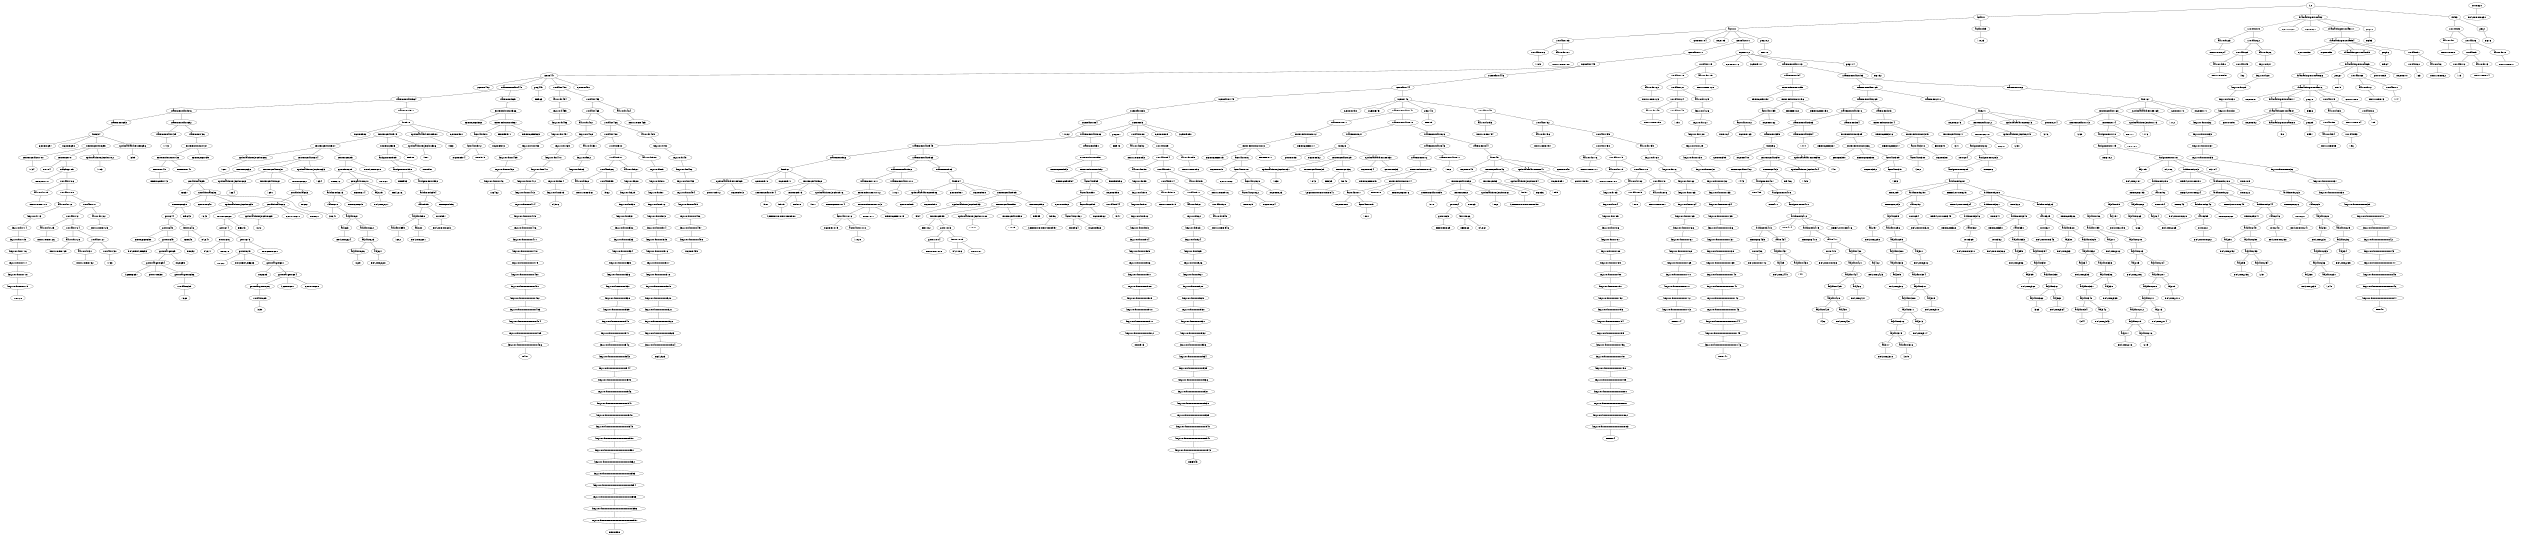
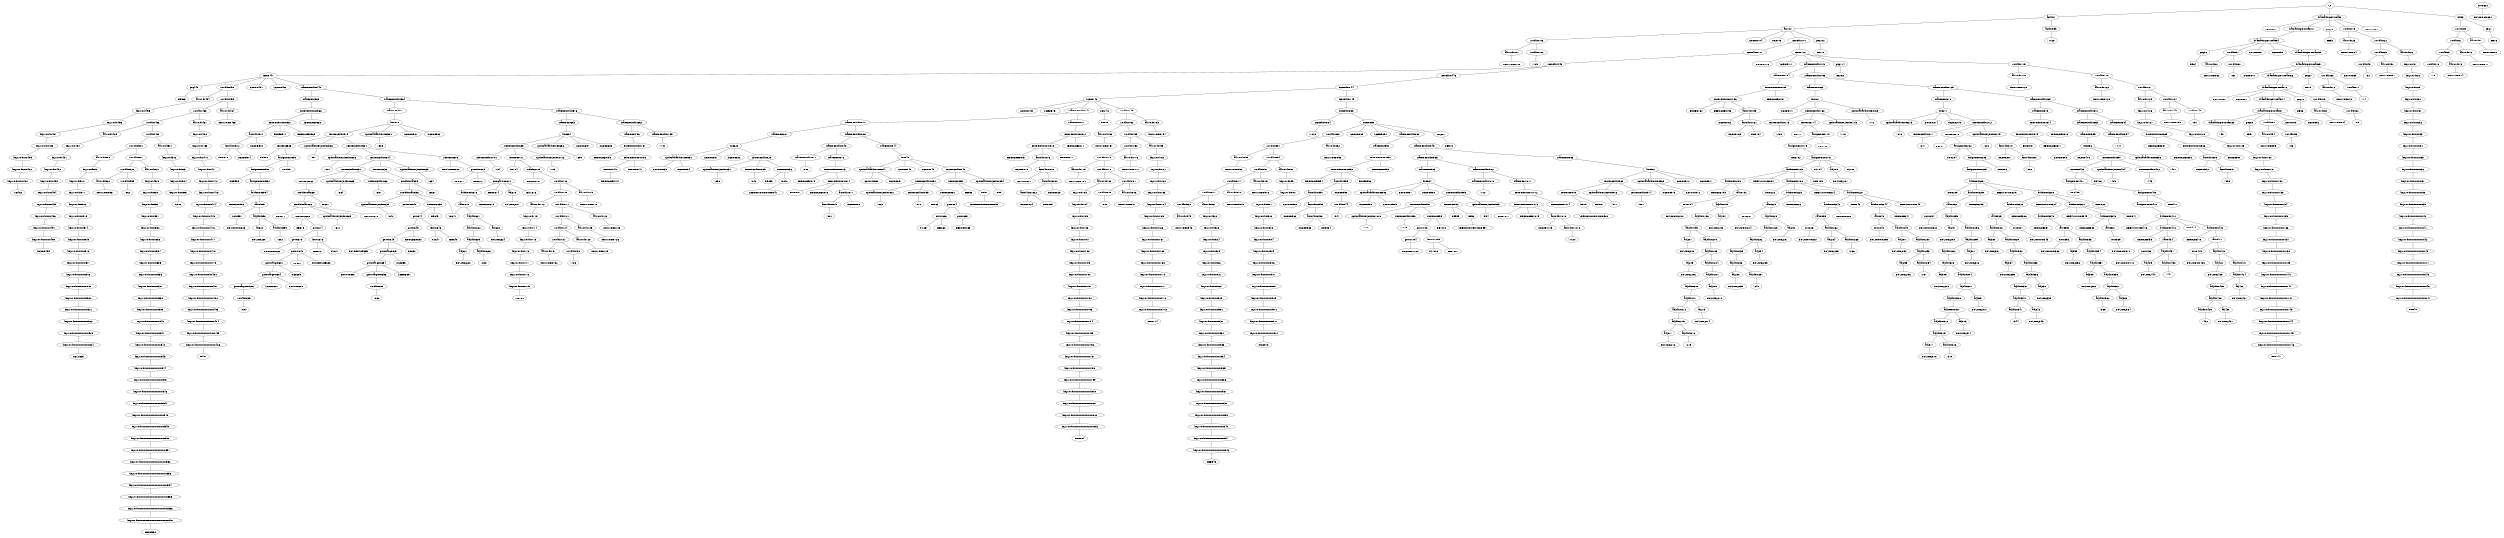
node "COLON170": removed
edge "value259" -- "POS_ADJ265": now "value259" -- "adj_list262"
edge "ARTICLE435" -- "noun436": now "value434" -- "noun436"
node "adj_list311": label "adj_list311" -> "adj_exeunt311"
